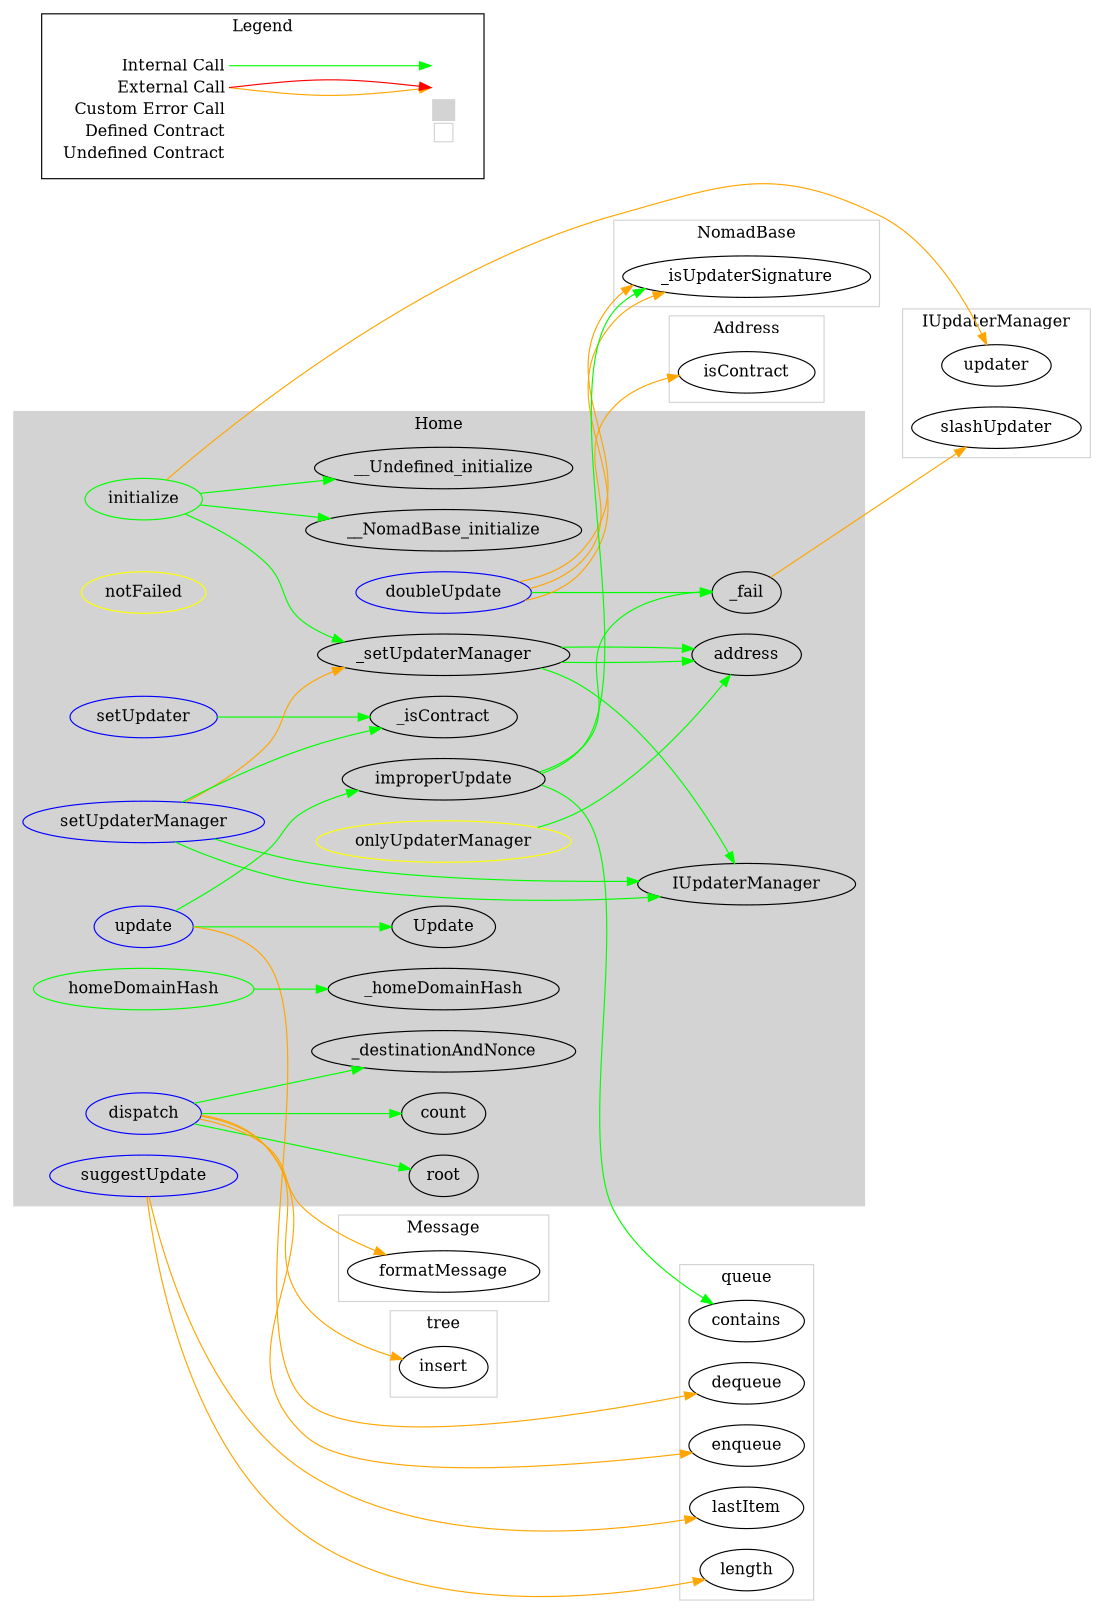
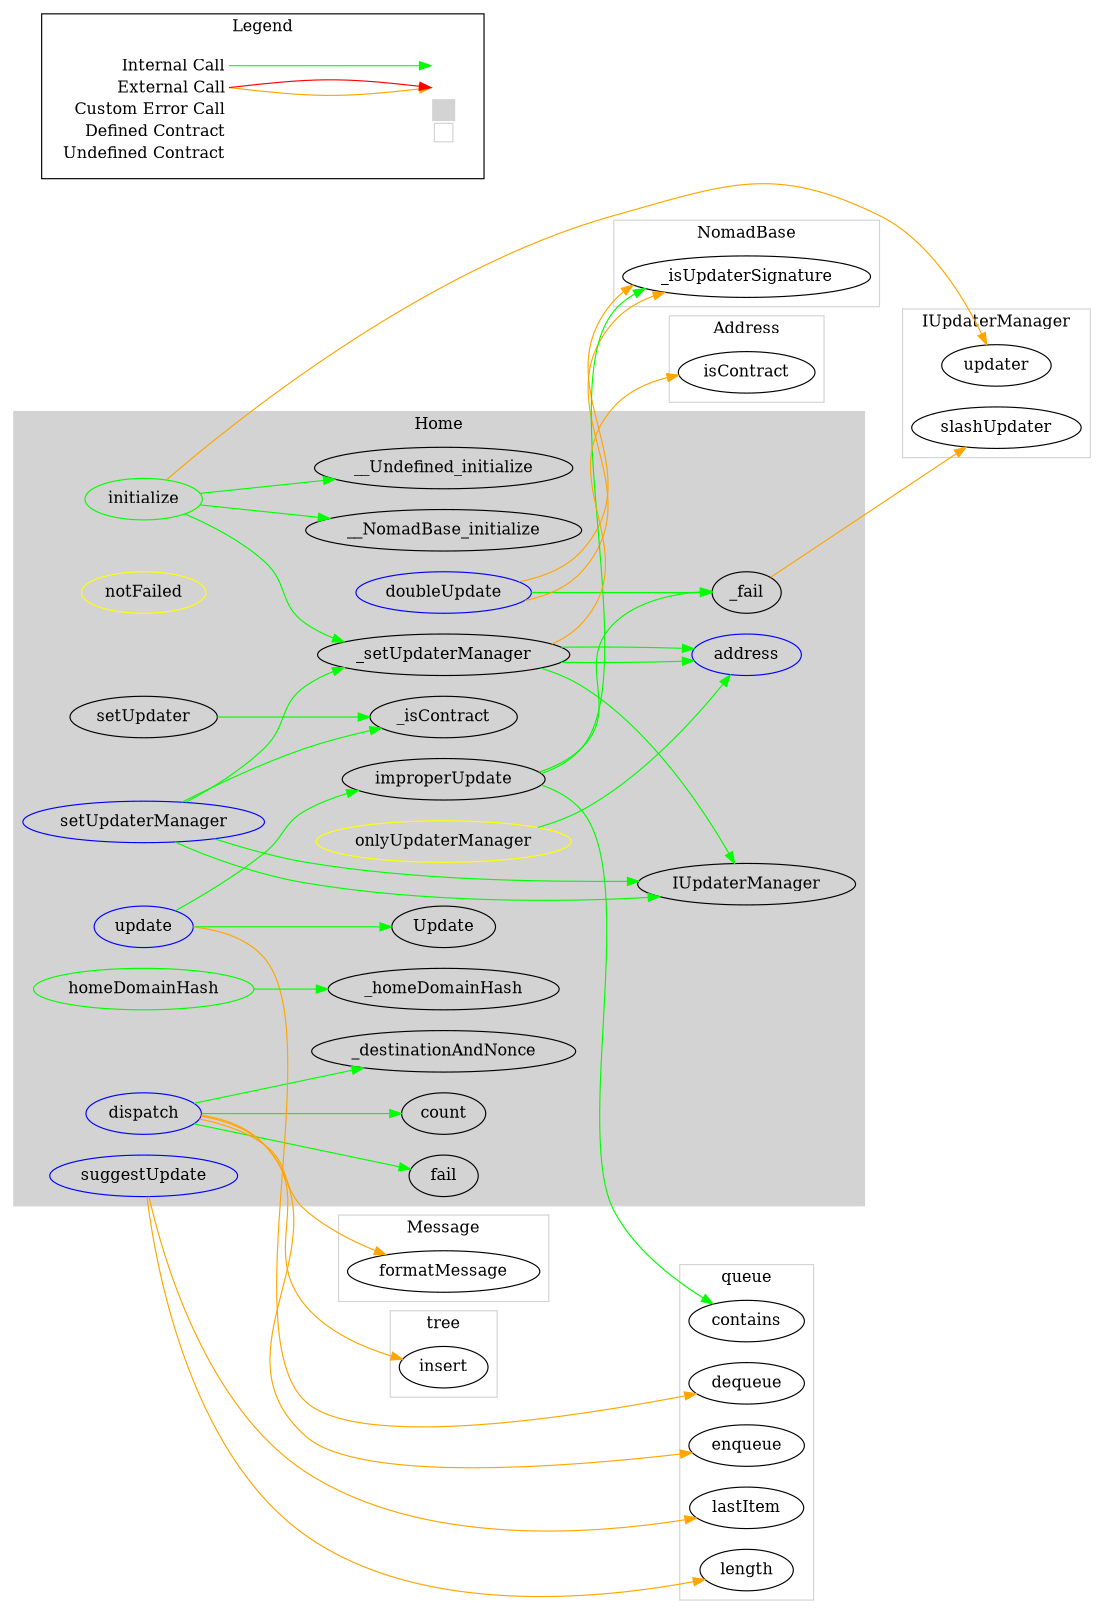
edge "doubleUpdate" -> "isContract": now "_setUpdaterManager" -> "isContract"
node "address": color black -> blue
node "setUpdater": color blue -> black
edge "setUpdaterManager" -> "_setUpdaterManager": color orange -> green
node "root": label "root" -> "fail"
